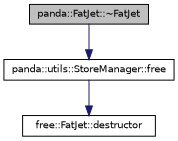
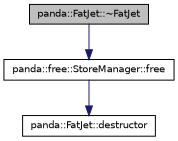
node "panda::utils::StoreManager::free": label "panda::utils::StoreManager::free" -> "panda::free::StoreManager::free"
node "free::FatJet::destructor": label "free::FatJet::destructor" -> "panda::FatJet::destructor"
